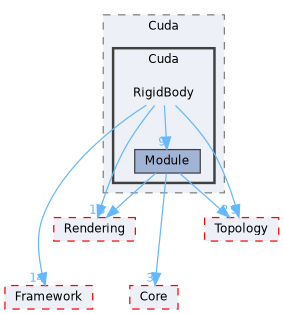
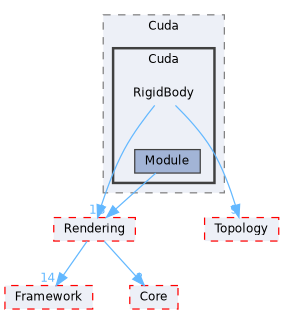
edge "RigidBody" -> "Module": removed
edge "RigidBody" -> "Framework": now "Rendering" -> "Framework"
edge "Module" -> "Topology": removed
edge "Module" -> "Core": now "Rendering" -> "Core"
